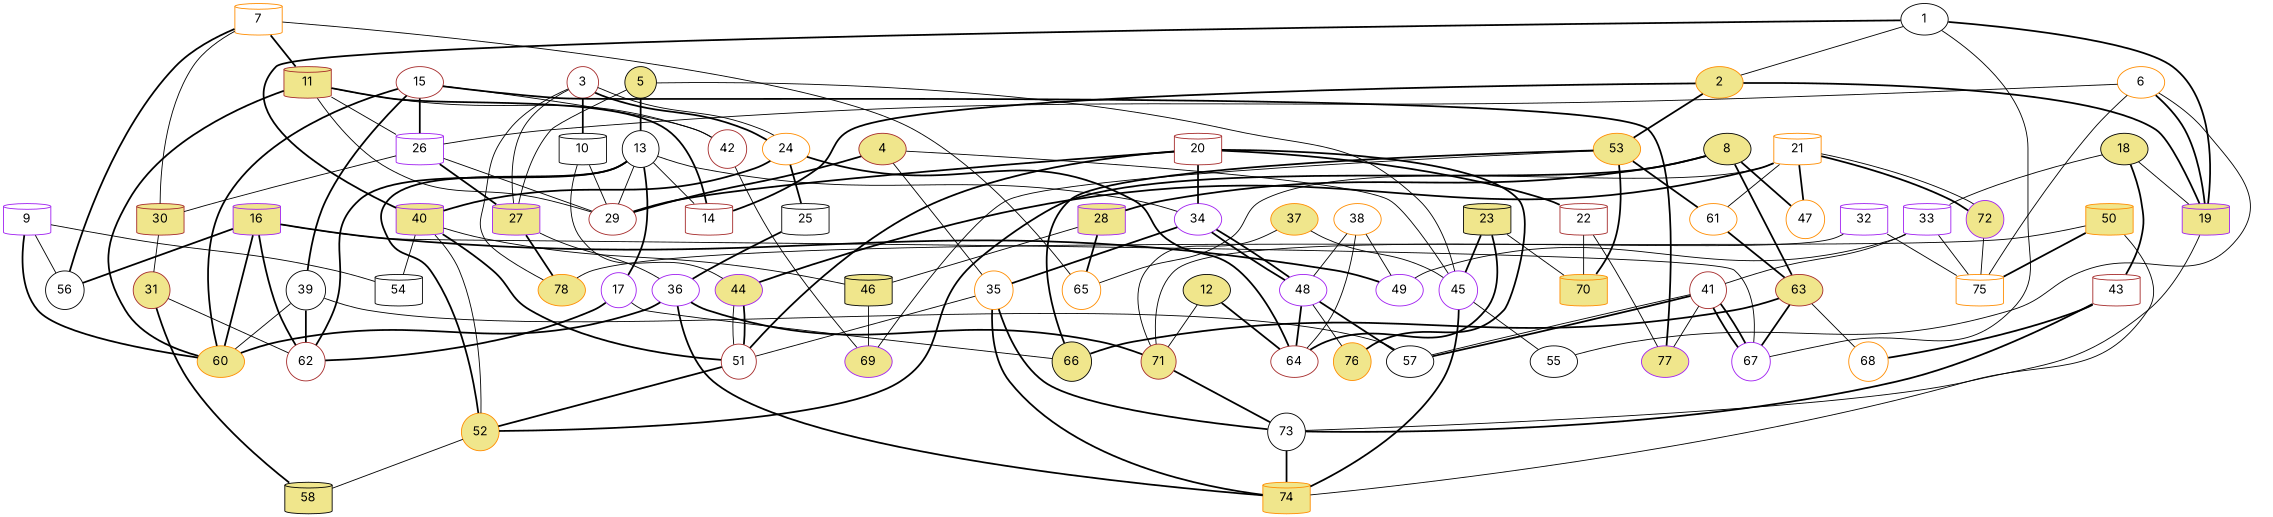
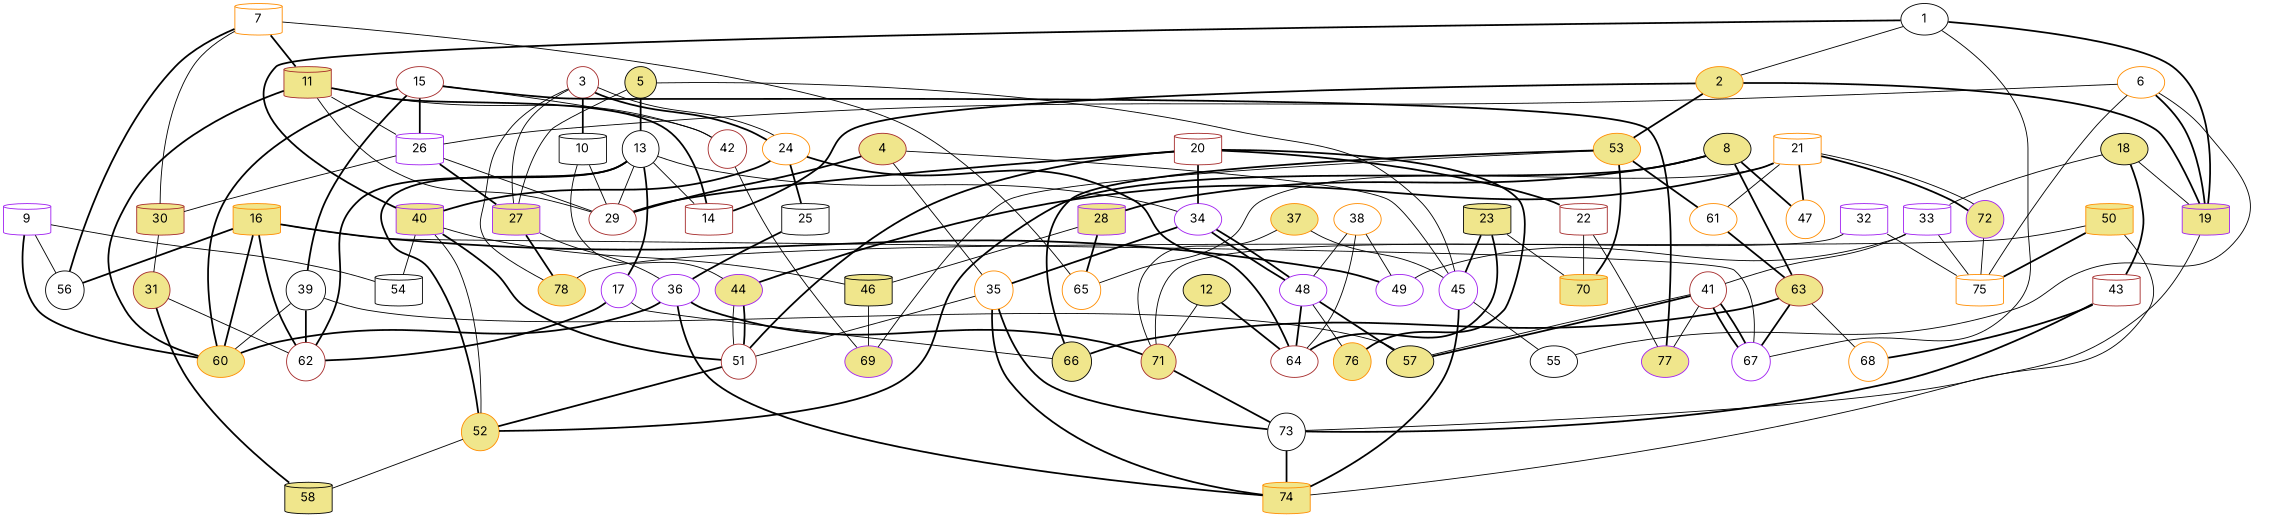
node "16": color purple -> darkorange
node "57": fillcolor white -> khaki
